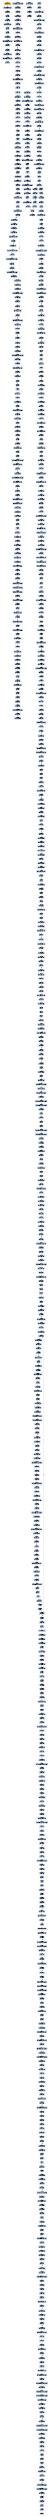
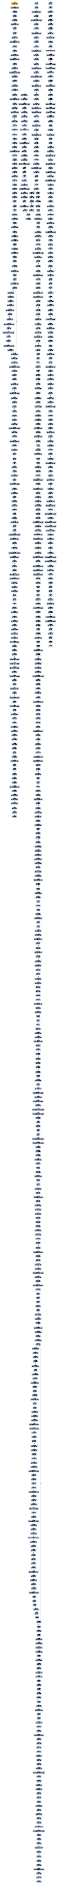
node "0x10012bd8 xorl 0x8(%ebp), %esi": added
node "0x1000eb62 movl %eax, -48(%ebp)": added
node "0x100106bc popl %ecx": removed
